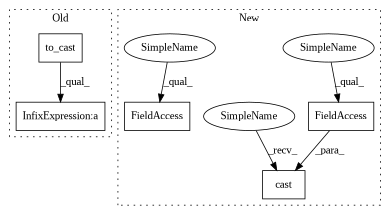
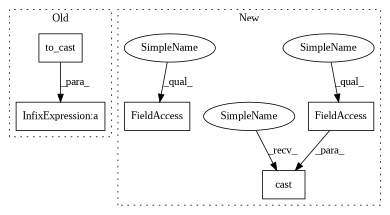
edge "to_cast" -> "InfixExpression:a": label "_qual_" -> "_para_"
